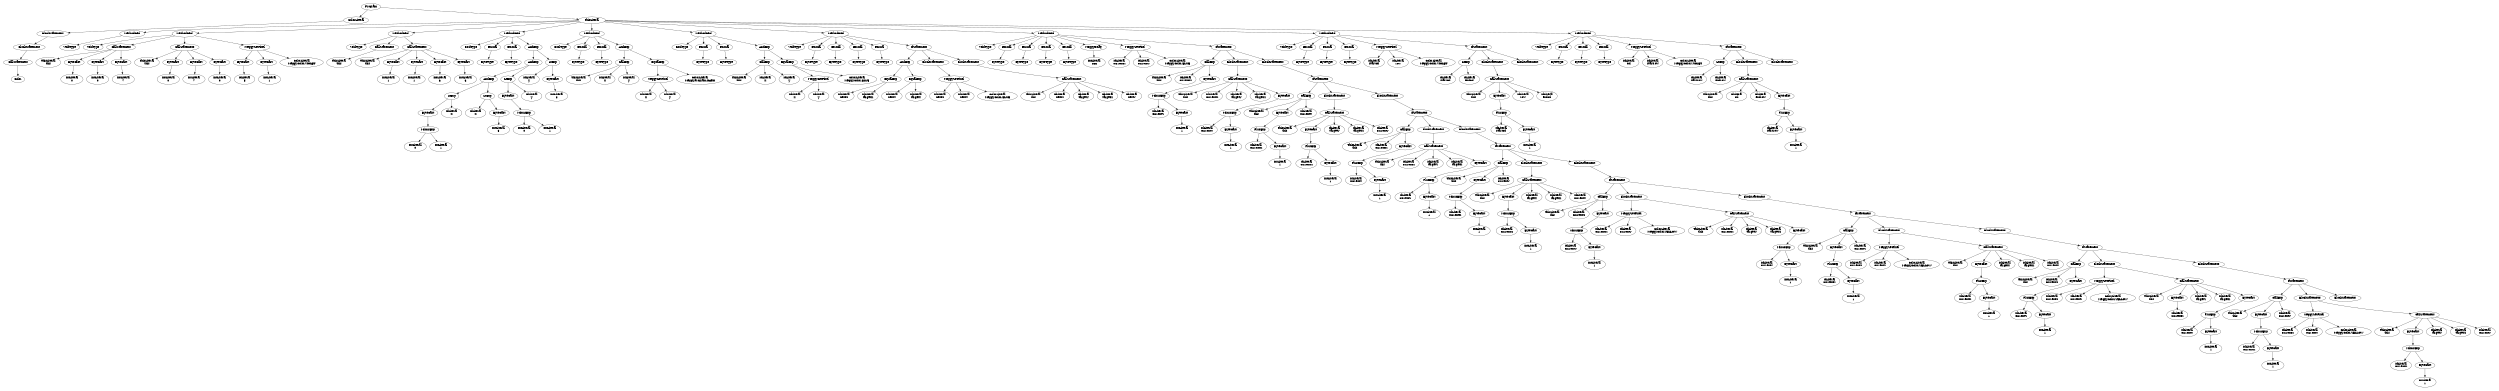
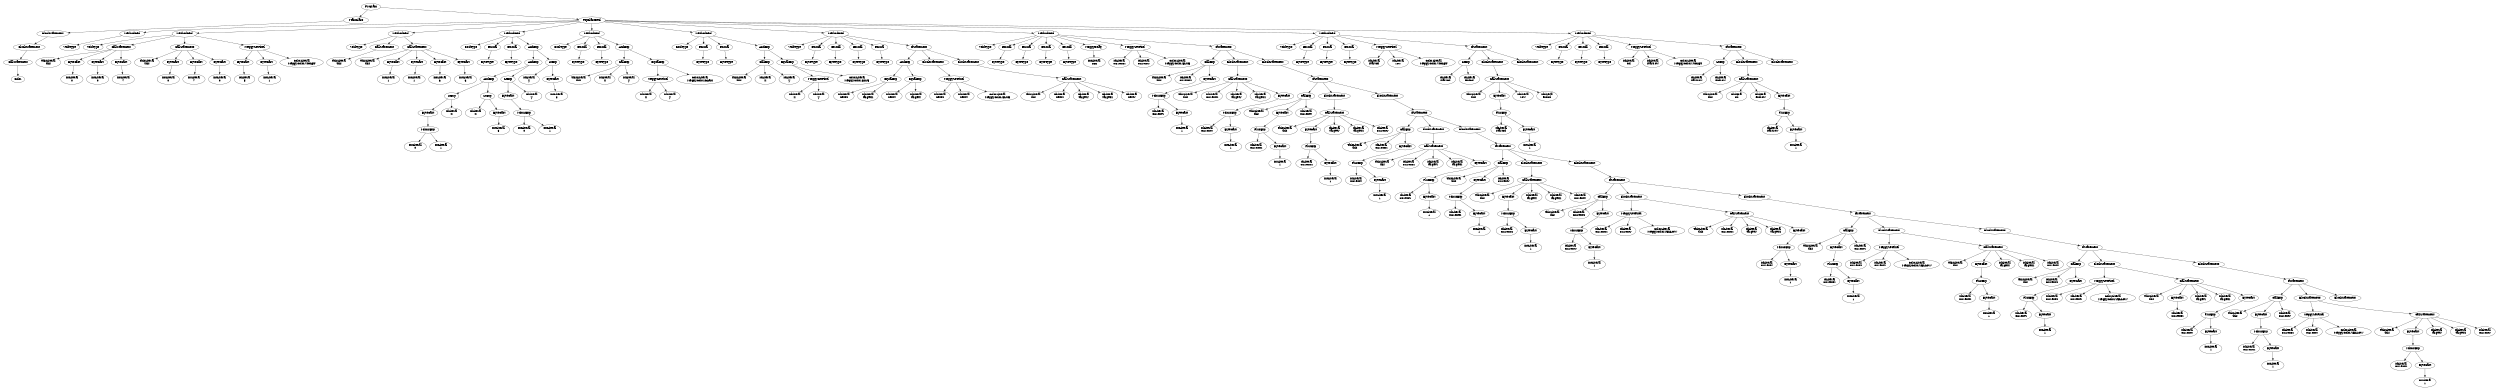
node "ColorLiteral": label "ColorLiteral" -> "MainClass"
node "ThisLiteral": label "ThisLiteral" -> "TopClassDecl"
node "ColorLiteral Meggy.Program.DARK": label "ColorLiteral Meggy.Program.DARK" -> "ColorLiteral Meggy.Color.DARK"
